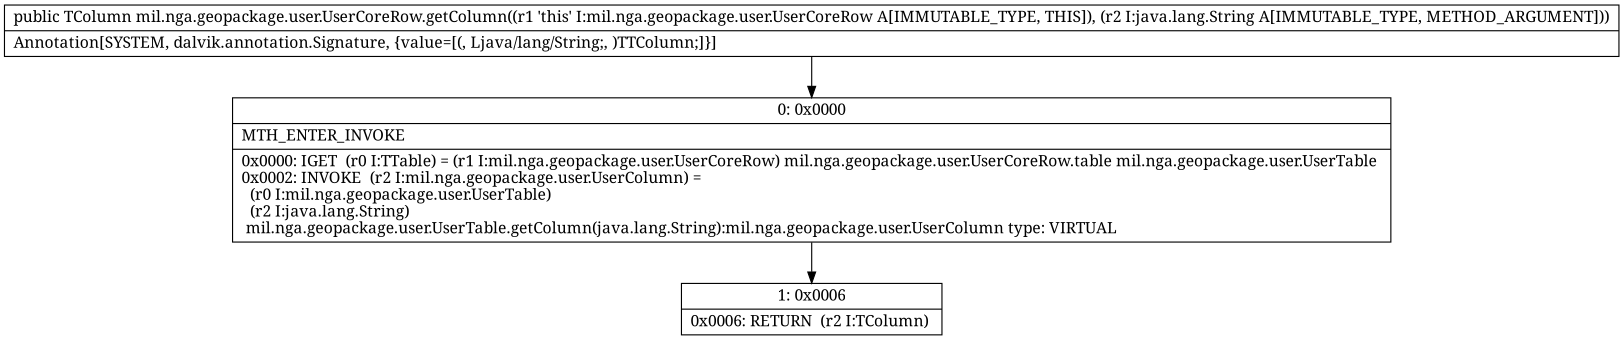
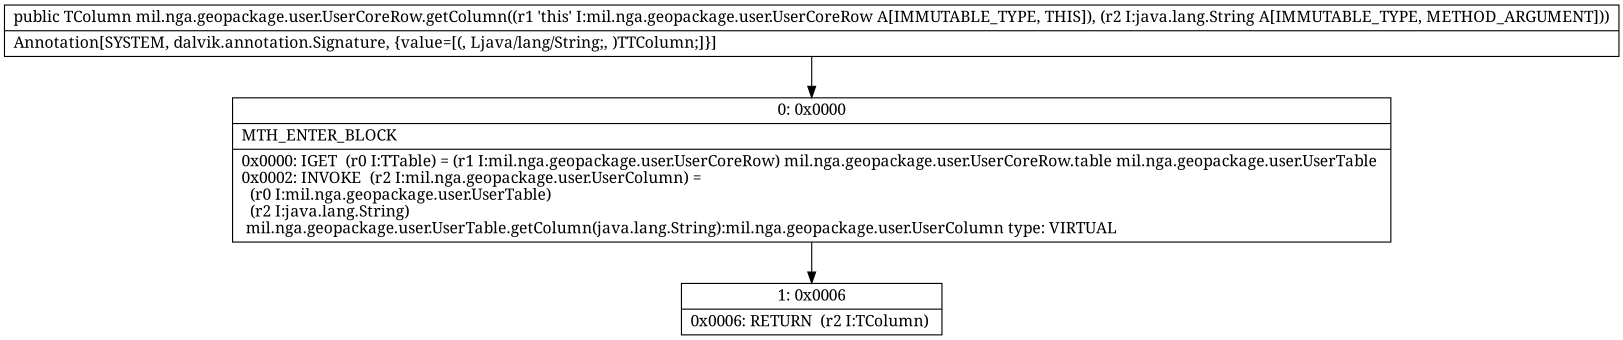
node "0: 0x0000": text "MTH_ENTER_INVOKE" -> "MTH_ENTER_BLOCK"
